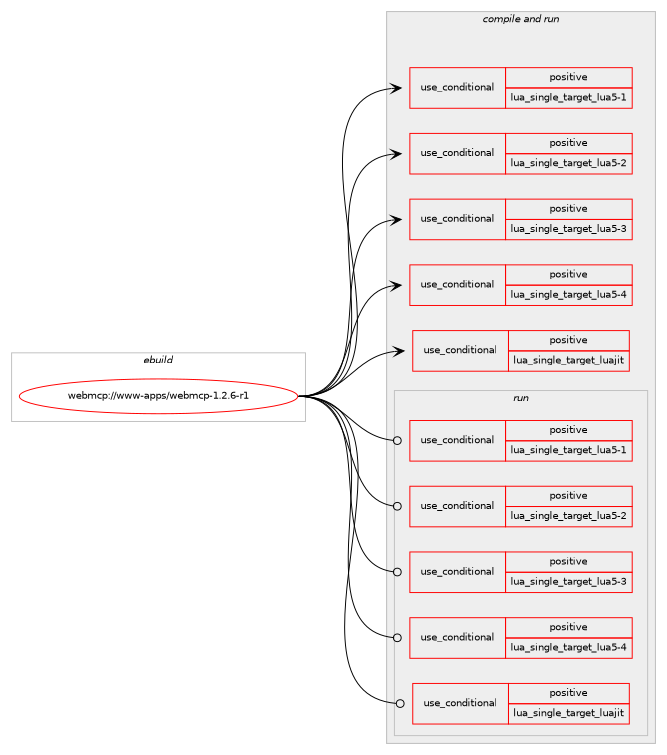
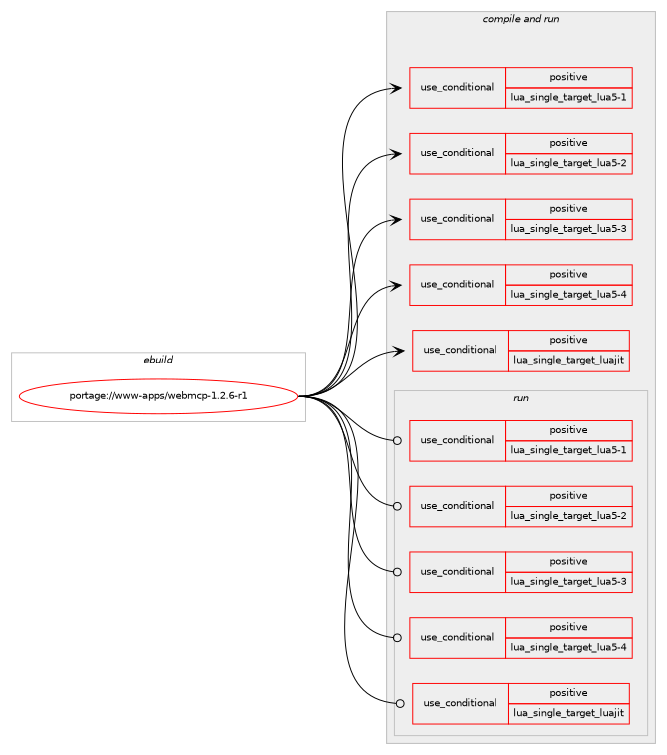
node "webmcp://www-apps/webmcp-1.2.6-r1": label "webmcp://www-apps/webmcp-1.2.6-r1" -> "portage://www-apps/webmcp-1.2.6-r1"
